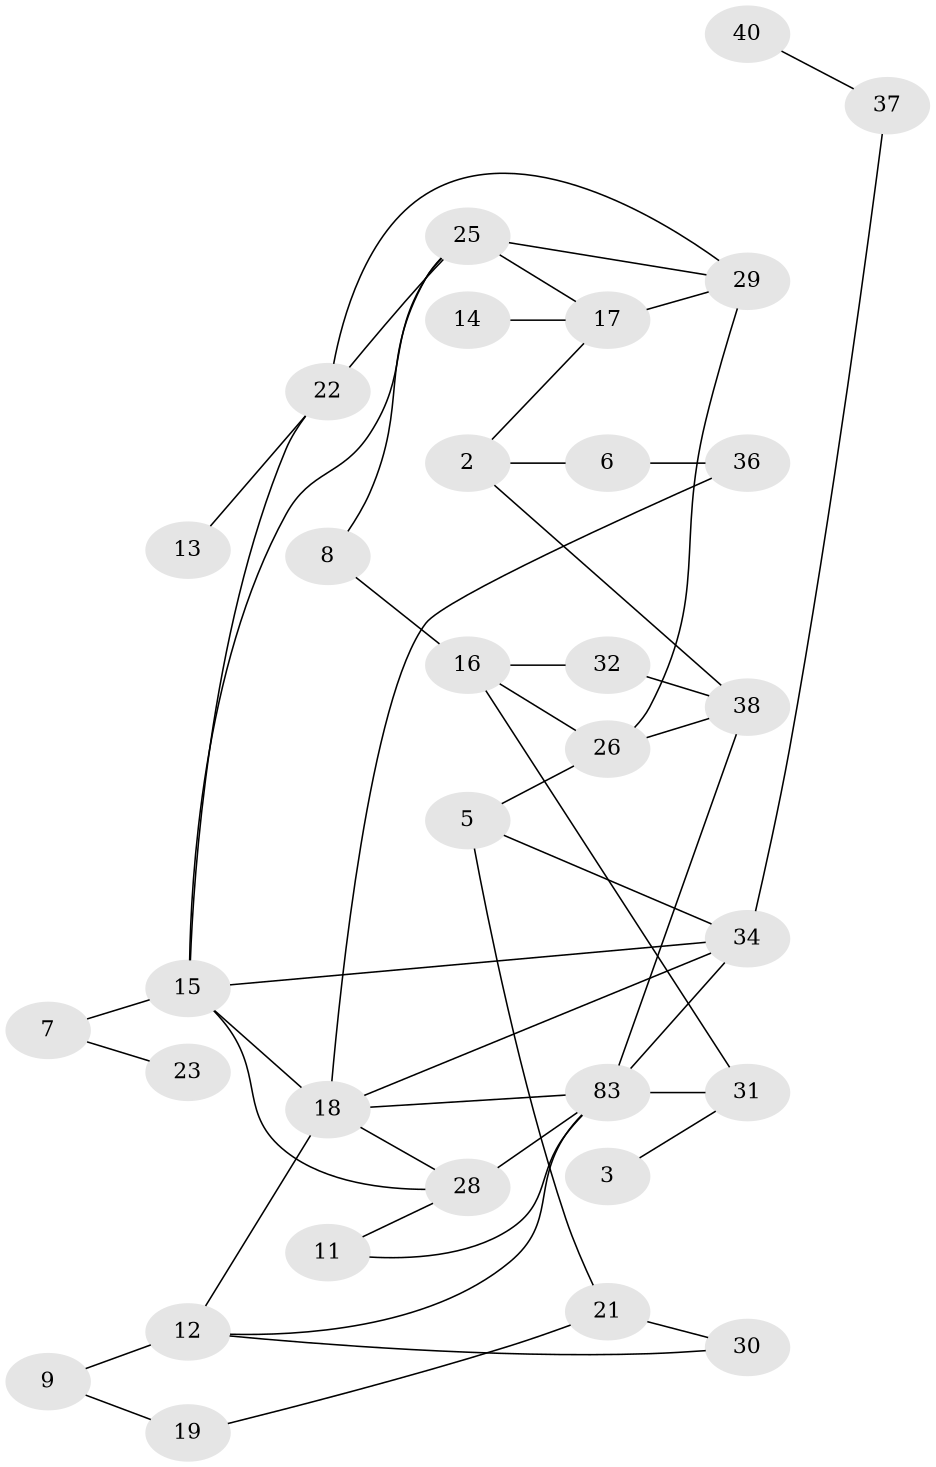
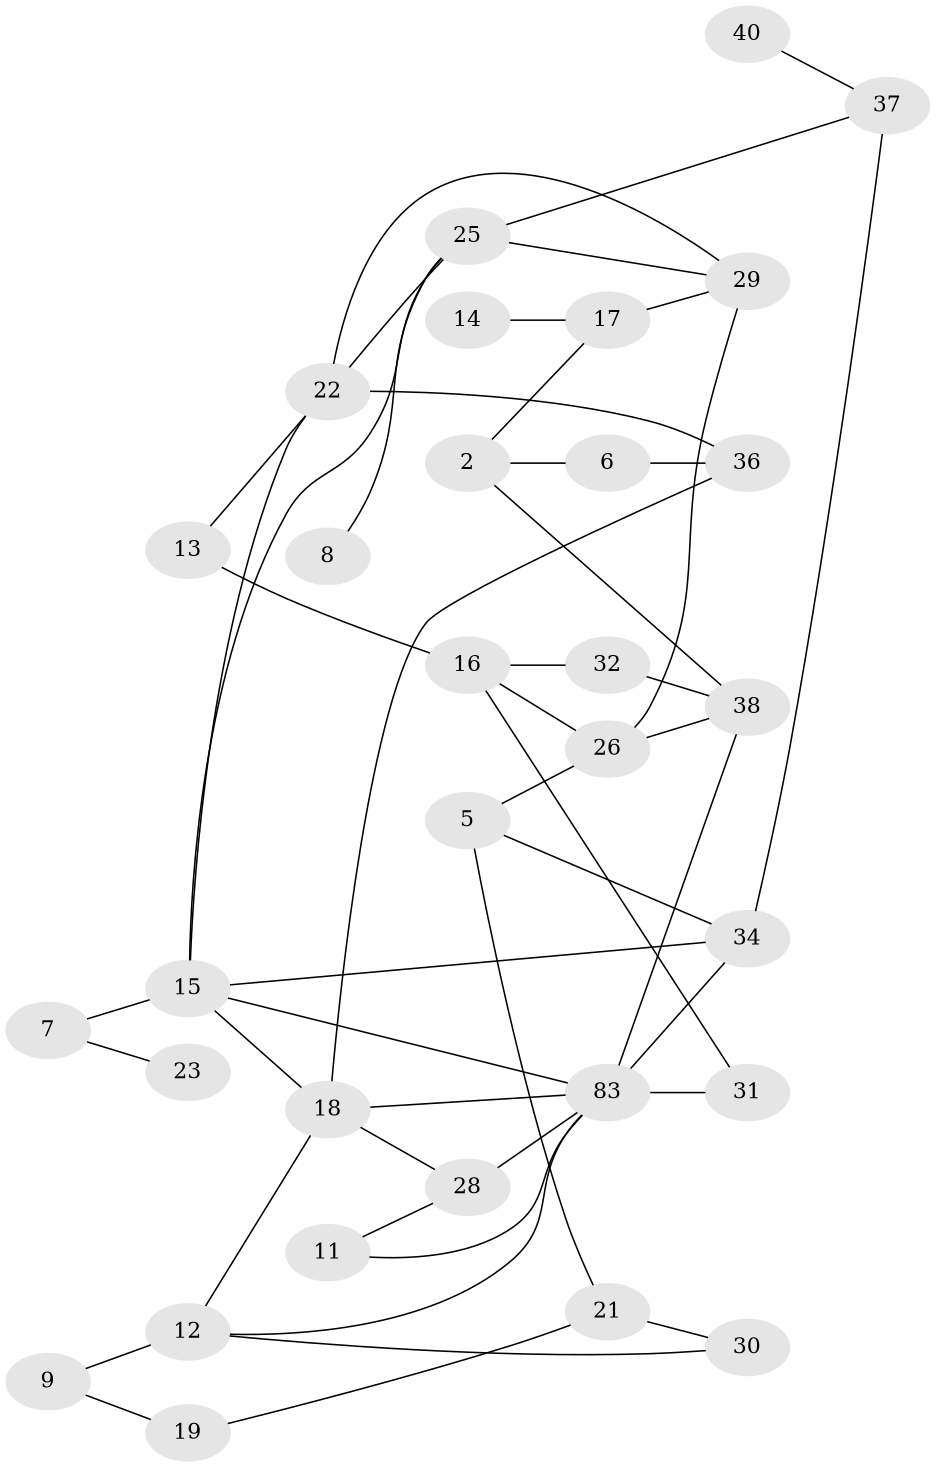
edge "25" -- "17": now "25" -- "37"
edge "22" -- "36": added
edge "8" -- "16": now "13" -- "16"
edge "34" -- "18": removed
edge "15" -- "28": now "15" -- "83"
node "3": removed
